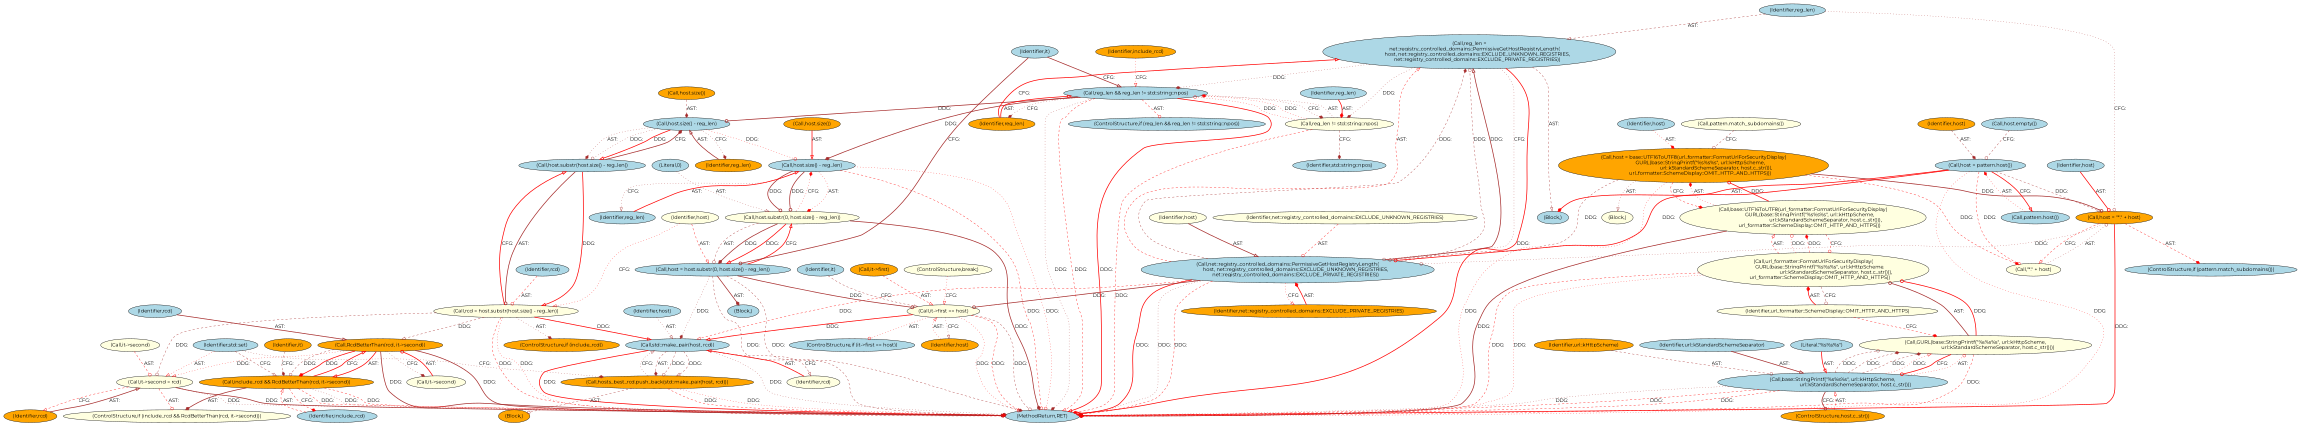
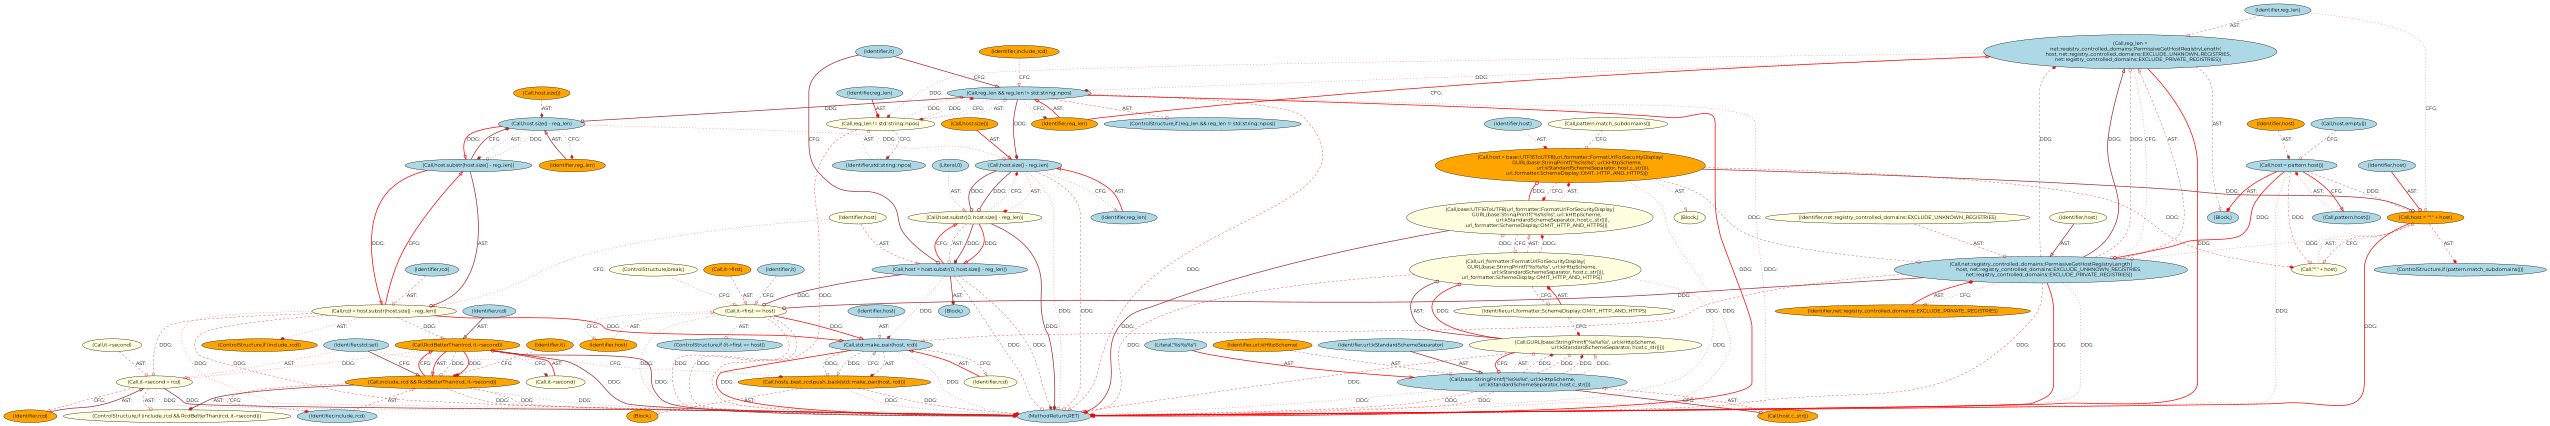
edge "(Identifier,std::string::npos)" -> "(Call,reg_len != std::string::npos)": added, label "AST:"
edge "(Identifier,std::set)" -> "(Call,include_rcd && RcdBetterThan(rcd, it->second))": style dashed -> bold
node "(ControlStructure,host.c_str())": label "(ControlStructure,host.c_str())" -> "(Call,host.c_str())"
